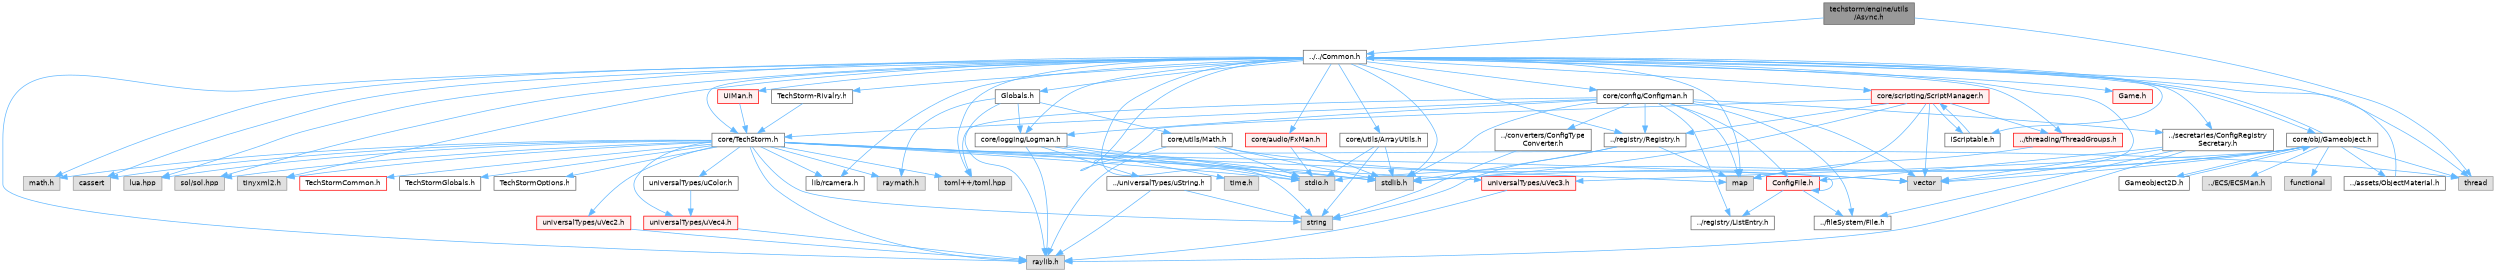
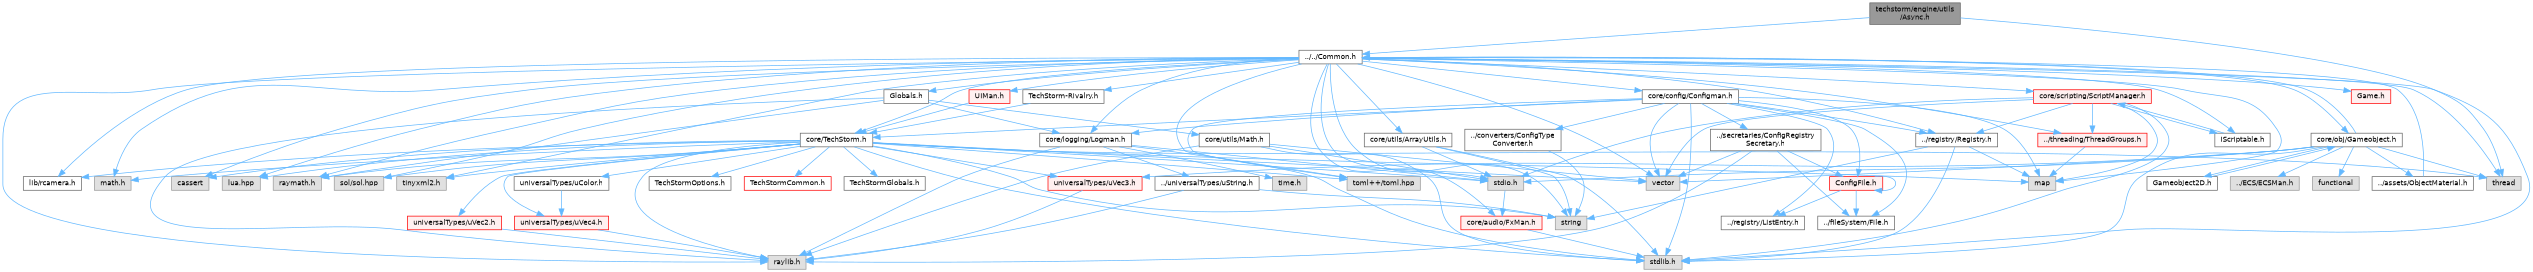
edge "../../Common.h" -> "../secretaries/ConfigRegistry Secretary.h": now "../../Common.h" -> "raymath.h"
edge "core/audio/FxMan.h" -> "stdio.h": reversed
